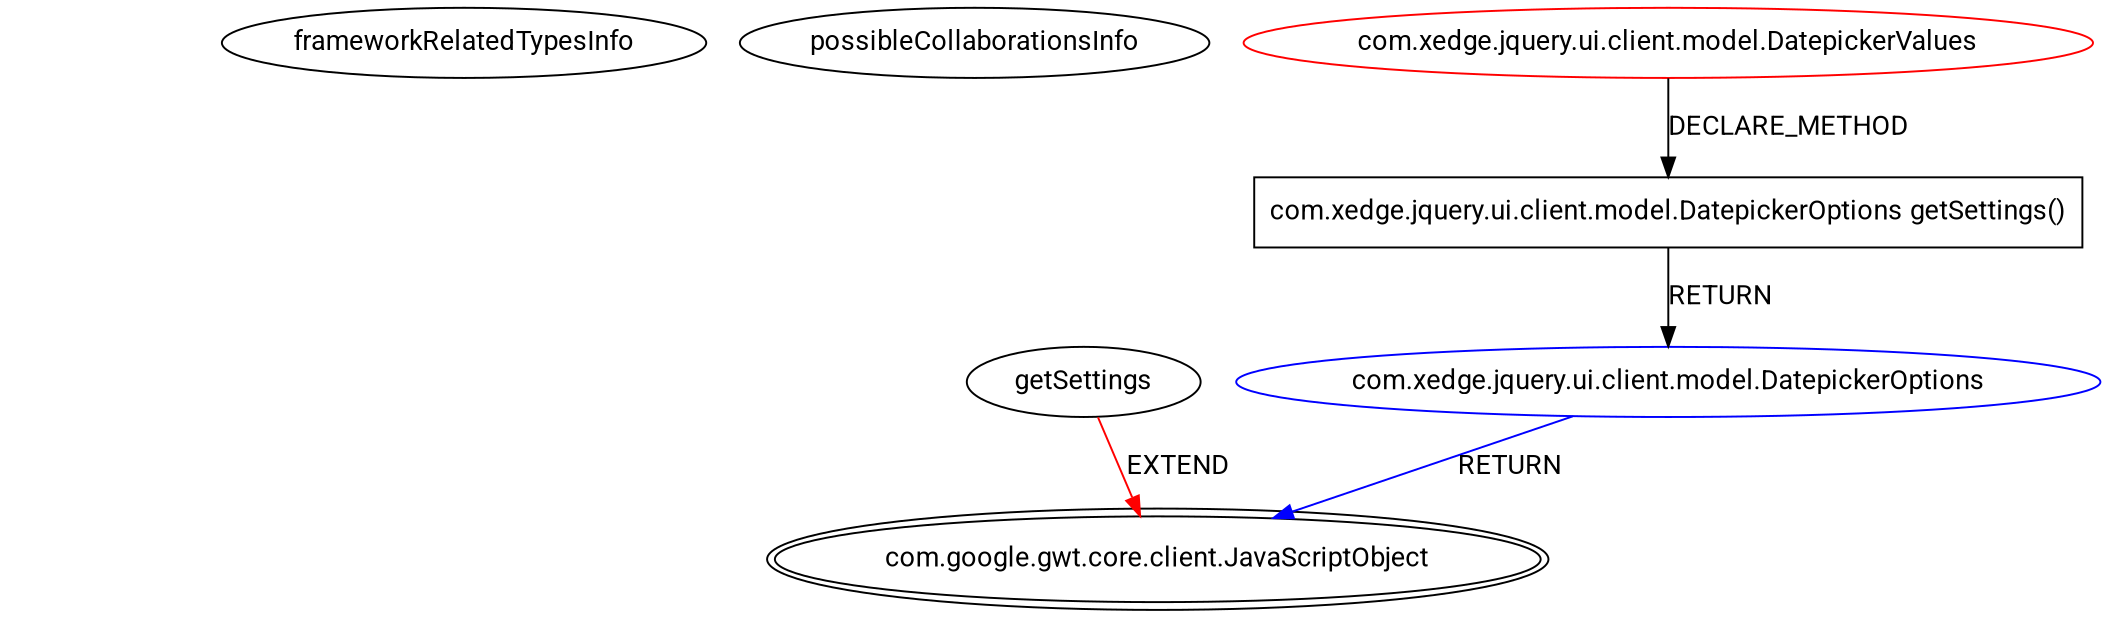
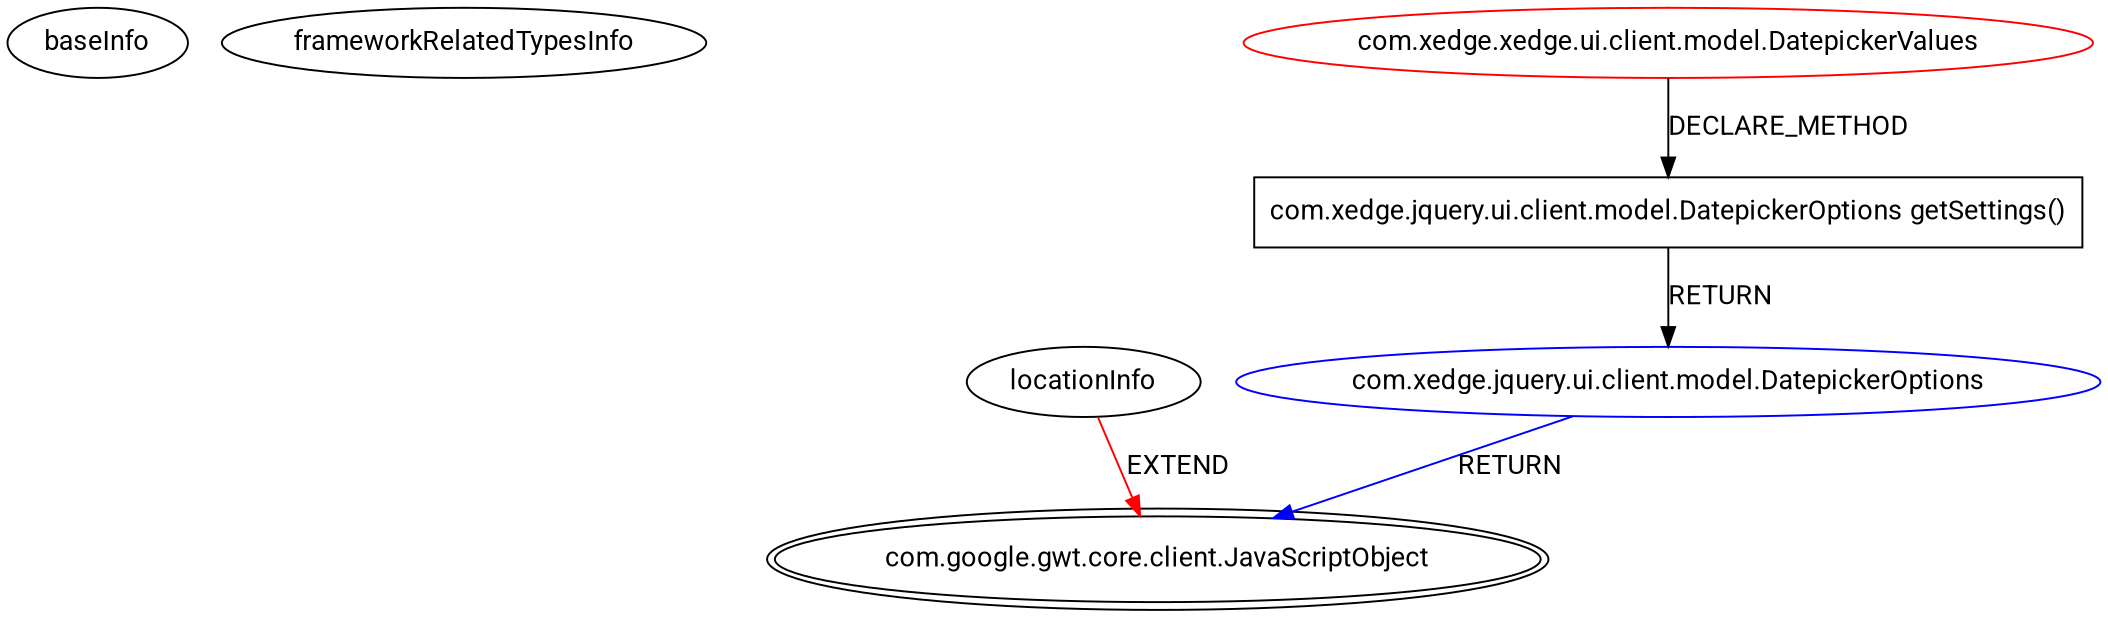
node "baseInfo": added
node "possibleCollaborationsInfo": removed
node "com.xedge.jquery.ui.client.model.DatepickerValues": label "com.xedge.jquery.ui.client.model.DatepickerValues" -> "com.xedge.xedge.ui.client.model.DatepickerValues"
node "getSettings": label "getSettings" -> "locationInfo"
